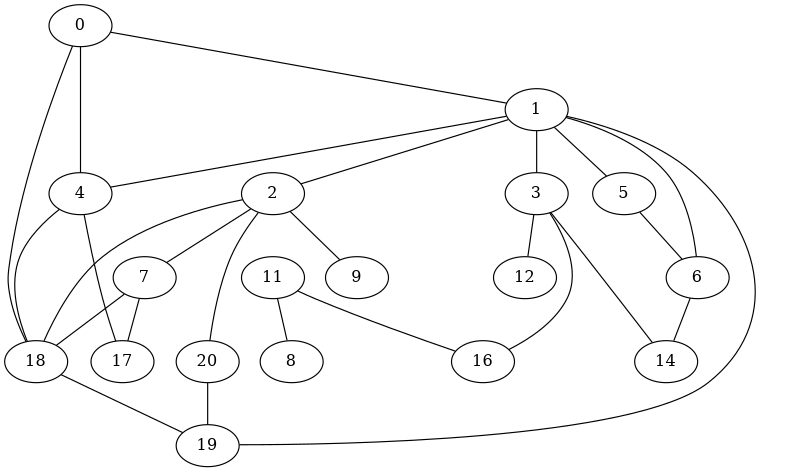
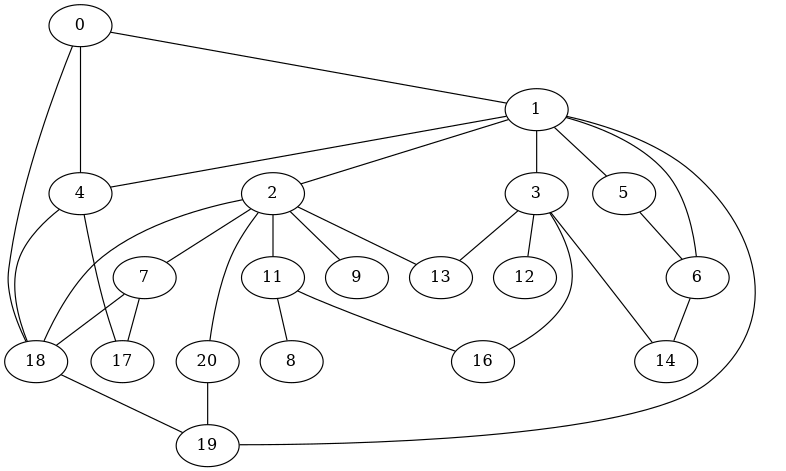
edge "2" -- "11": added
node "13": added
